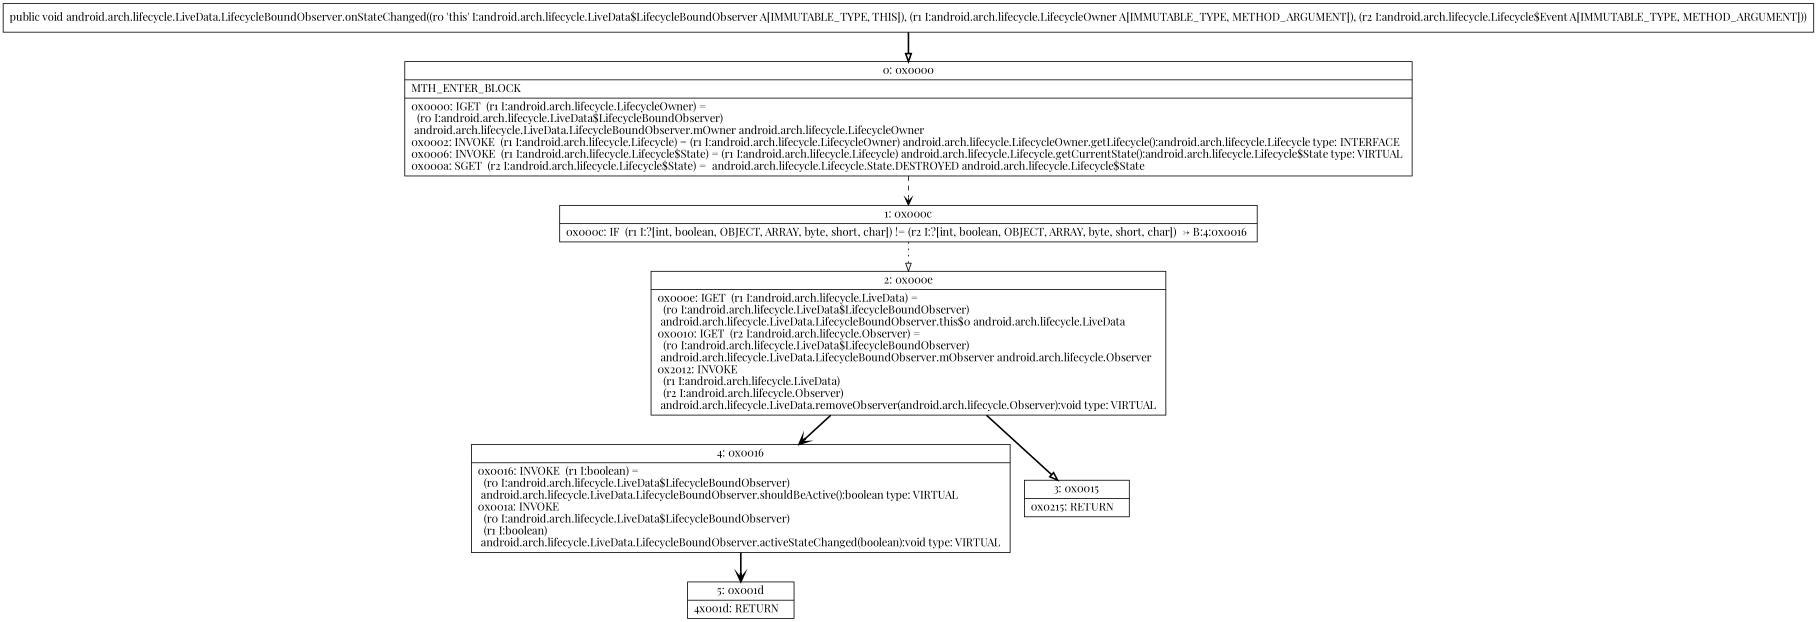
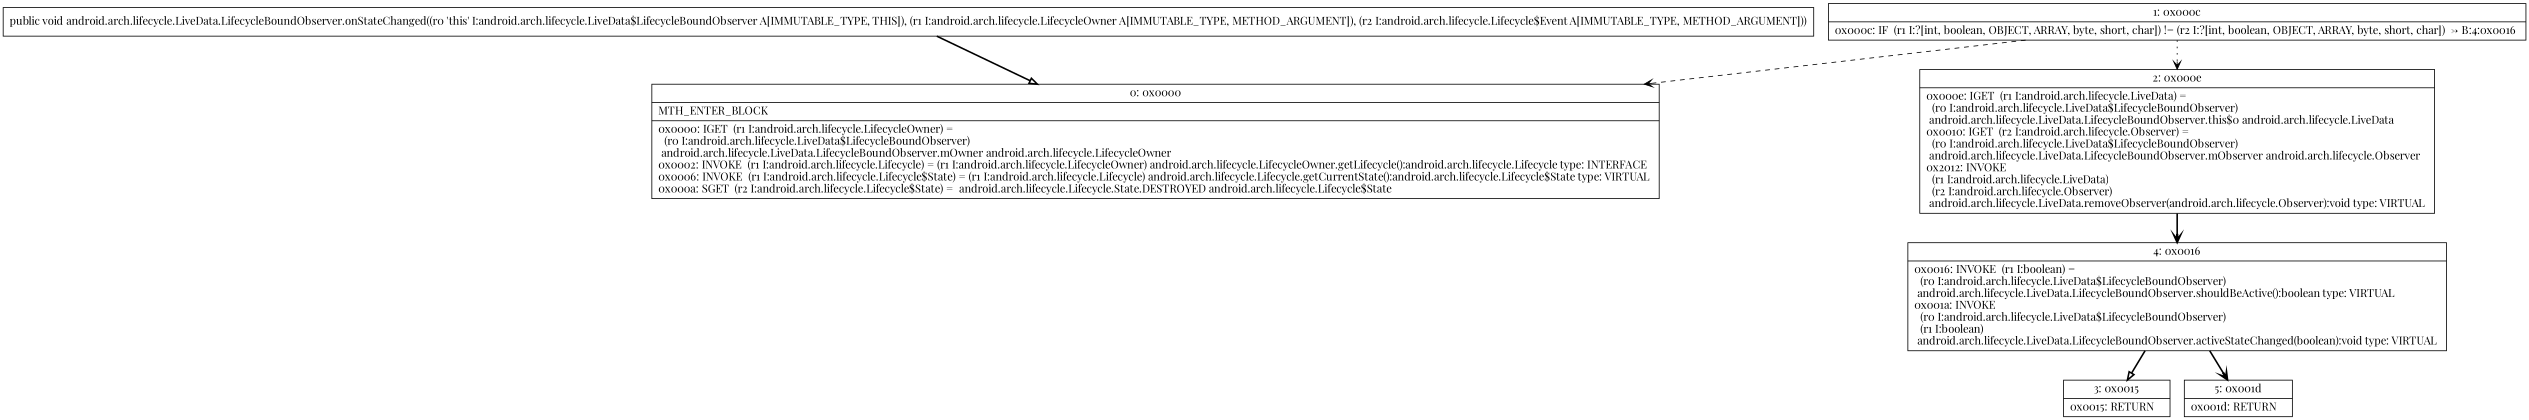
edge "0: 0x0000" -> "1: 0x000c": reversed
edge "1: 0x000c" -> "2: 0x000e": arrowhead onormal -> vee
edge "2: 0x000e" -> "3: 0x0015": now "4: 0x0016" -> "3: 0x0015"
node "3: 0x0015": text "0x0215: RETURN" -> "0x0015: RETURN"
node "5: 0x001d": text "4x001d: RETURN" -> "0x001d: RETURN"
